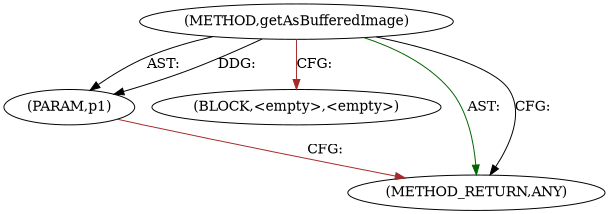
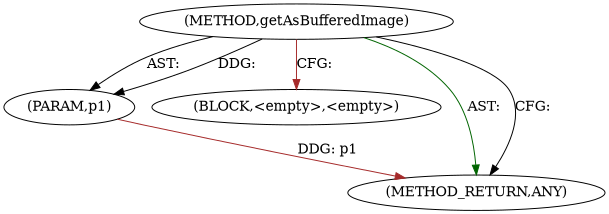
edge "(PARAM,p1)" -> "(METHOD_RETURN,ANY)": label "CFG: " -> "DDG: p1"
